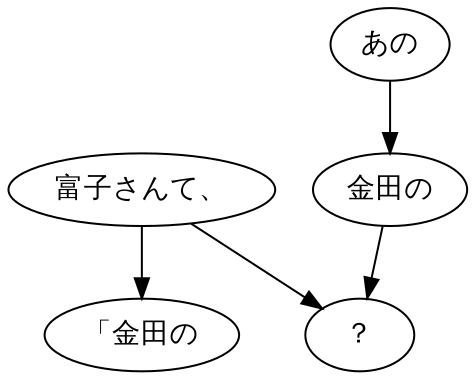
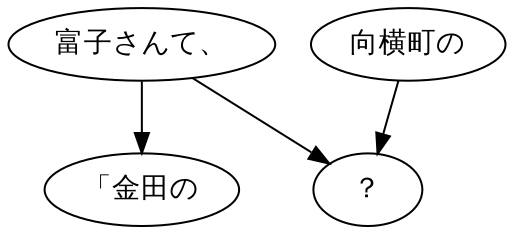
node "あの": removed
node "金田の": label "金田の" -> "向横町の"
